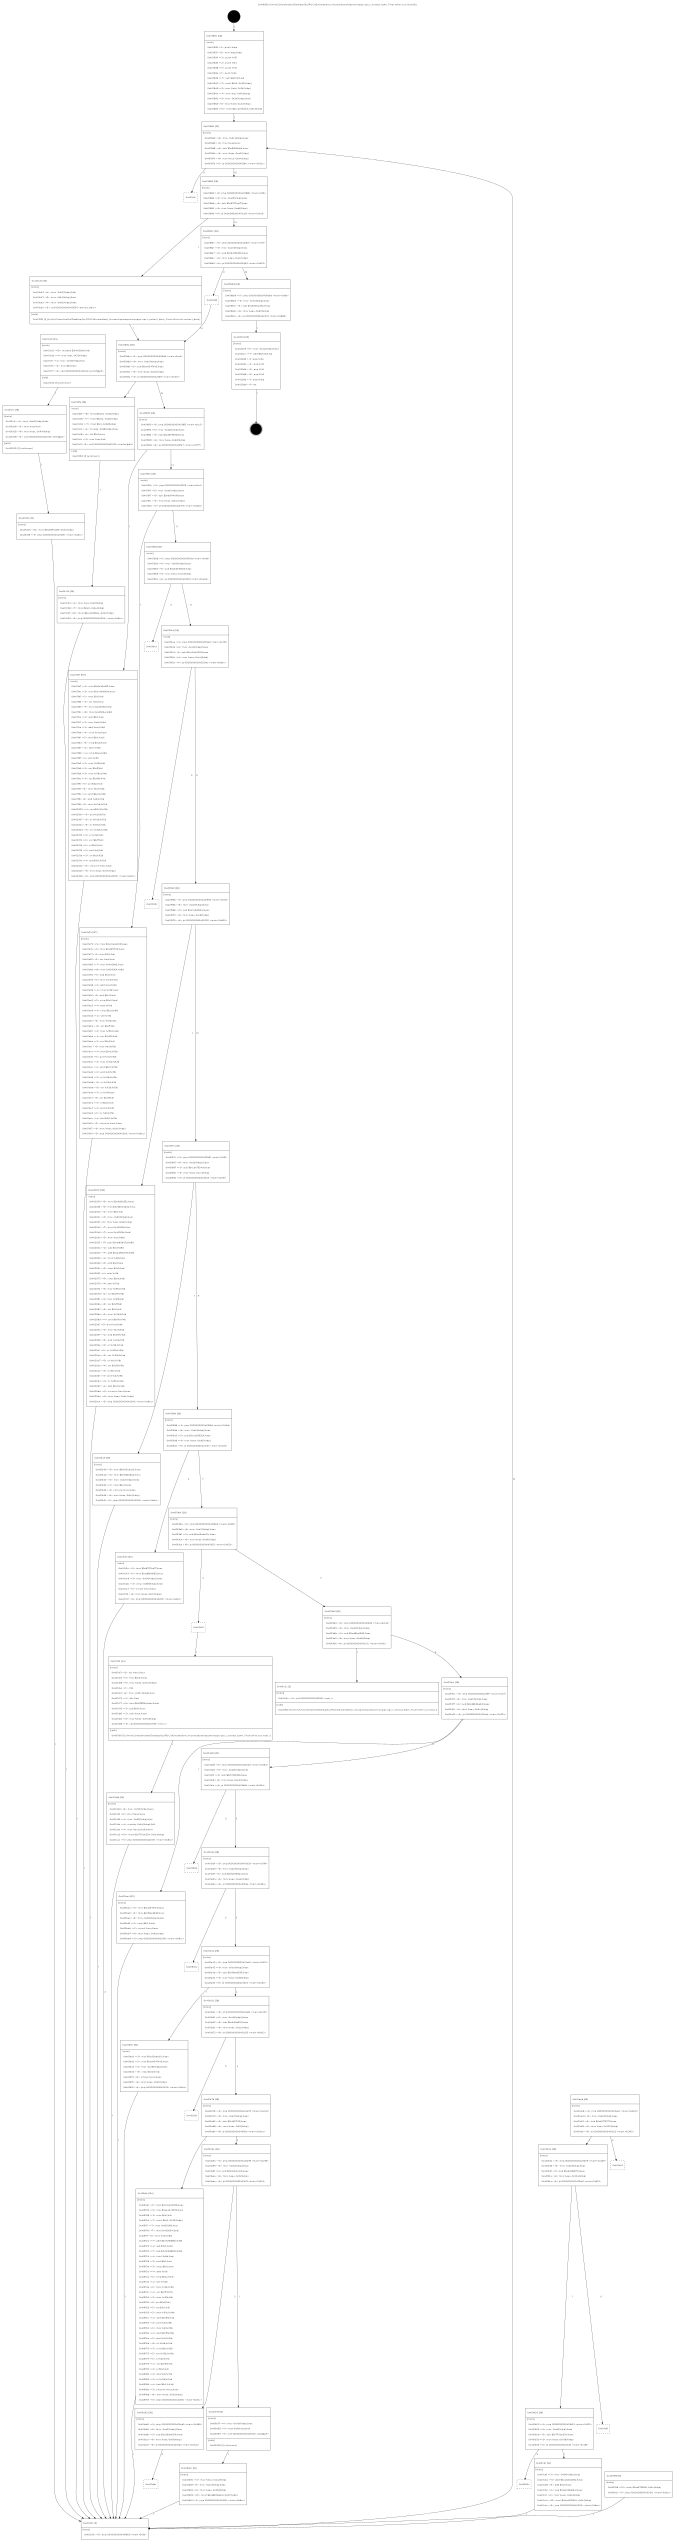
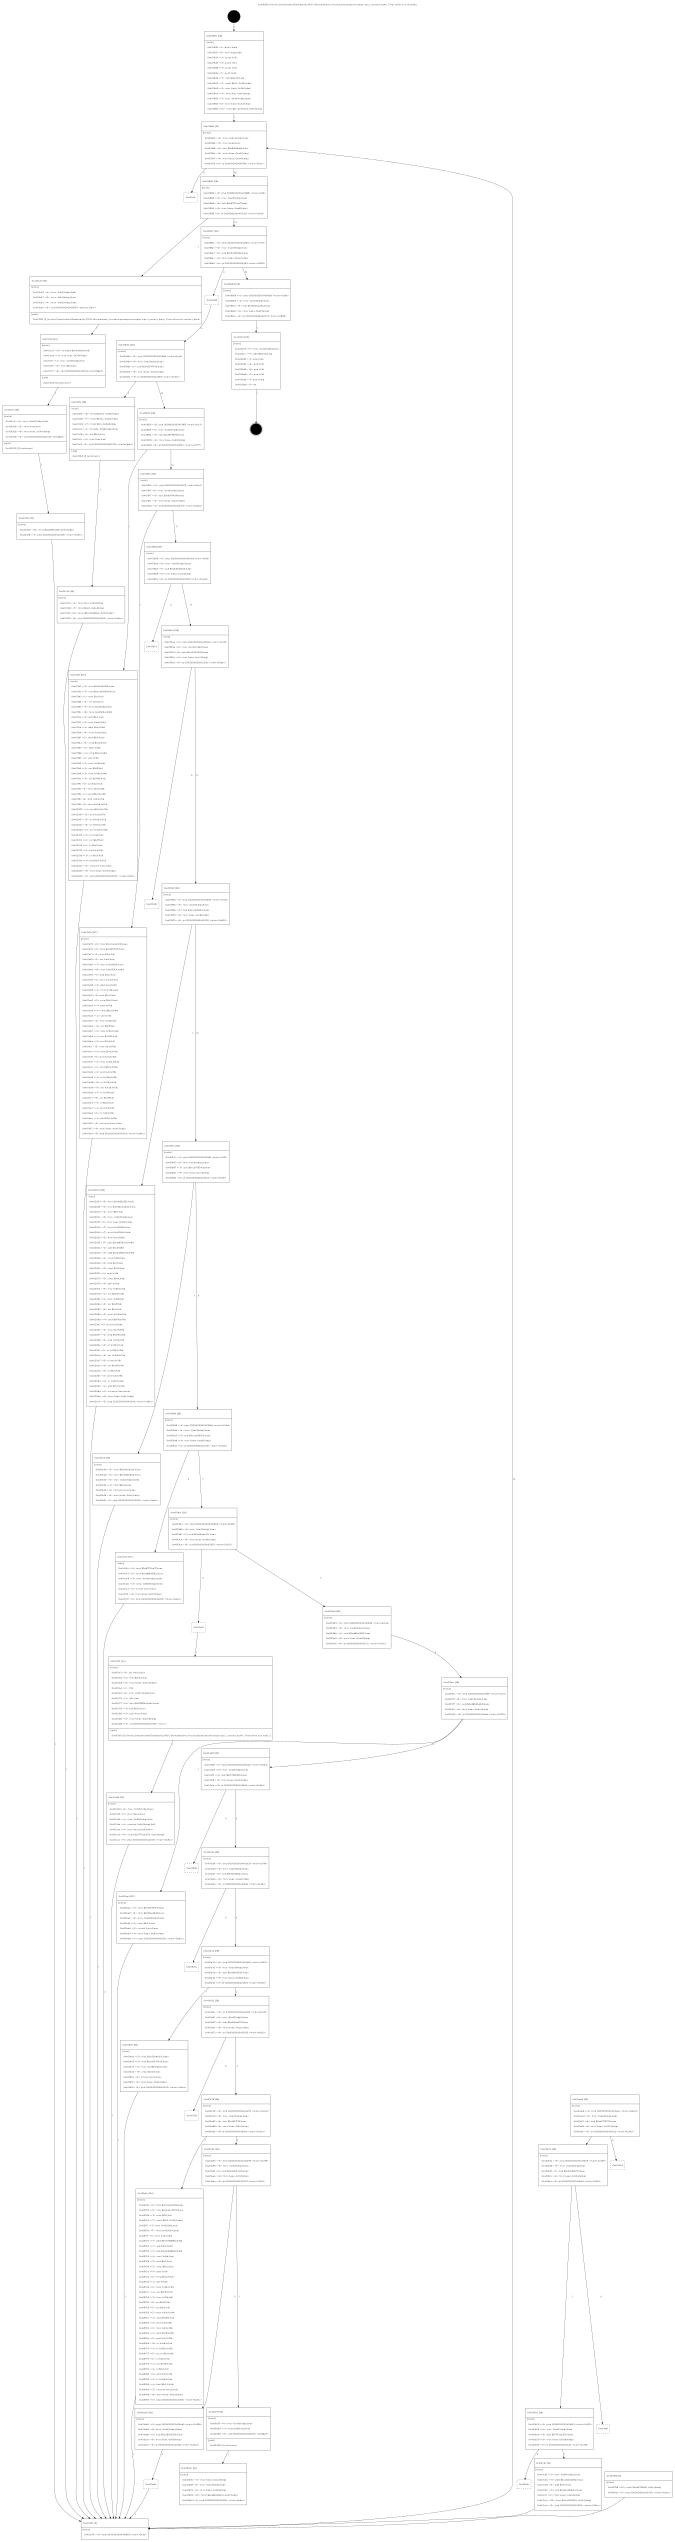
edge "0x401cd3 [16]" -> "0x4018d4 [28]": now "0x401cd3 [16]" -> "0x401ce3 [25]"
node "0x401c5c [5]": removed
edge "0x401b8c [24]" -> "0x4020fc [5]": now "0x401dda" -> "0x4020fc [5]"
